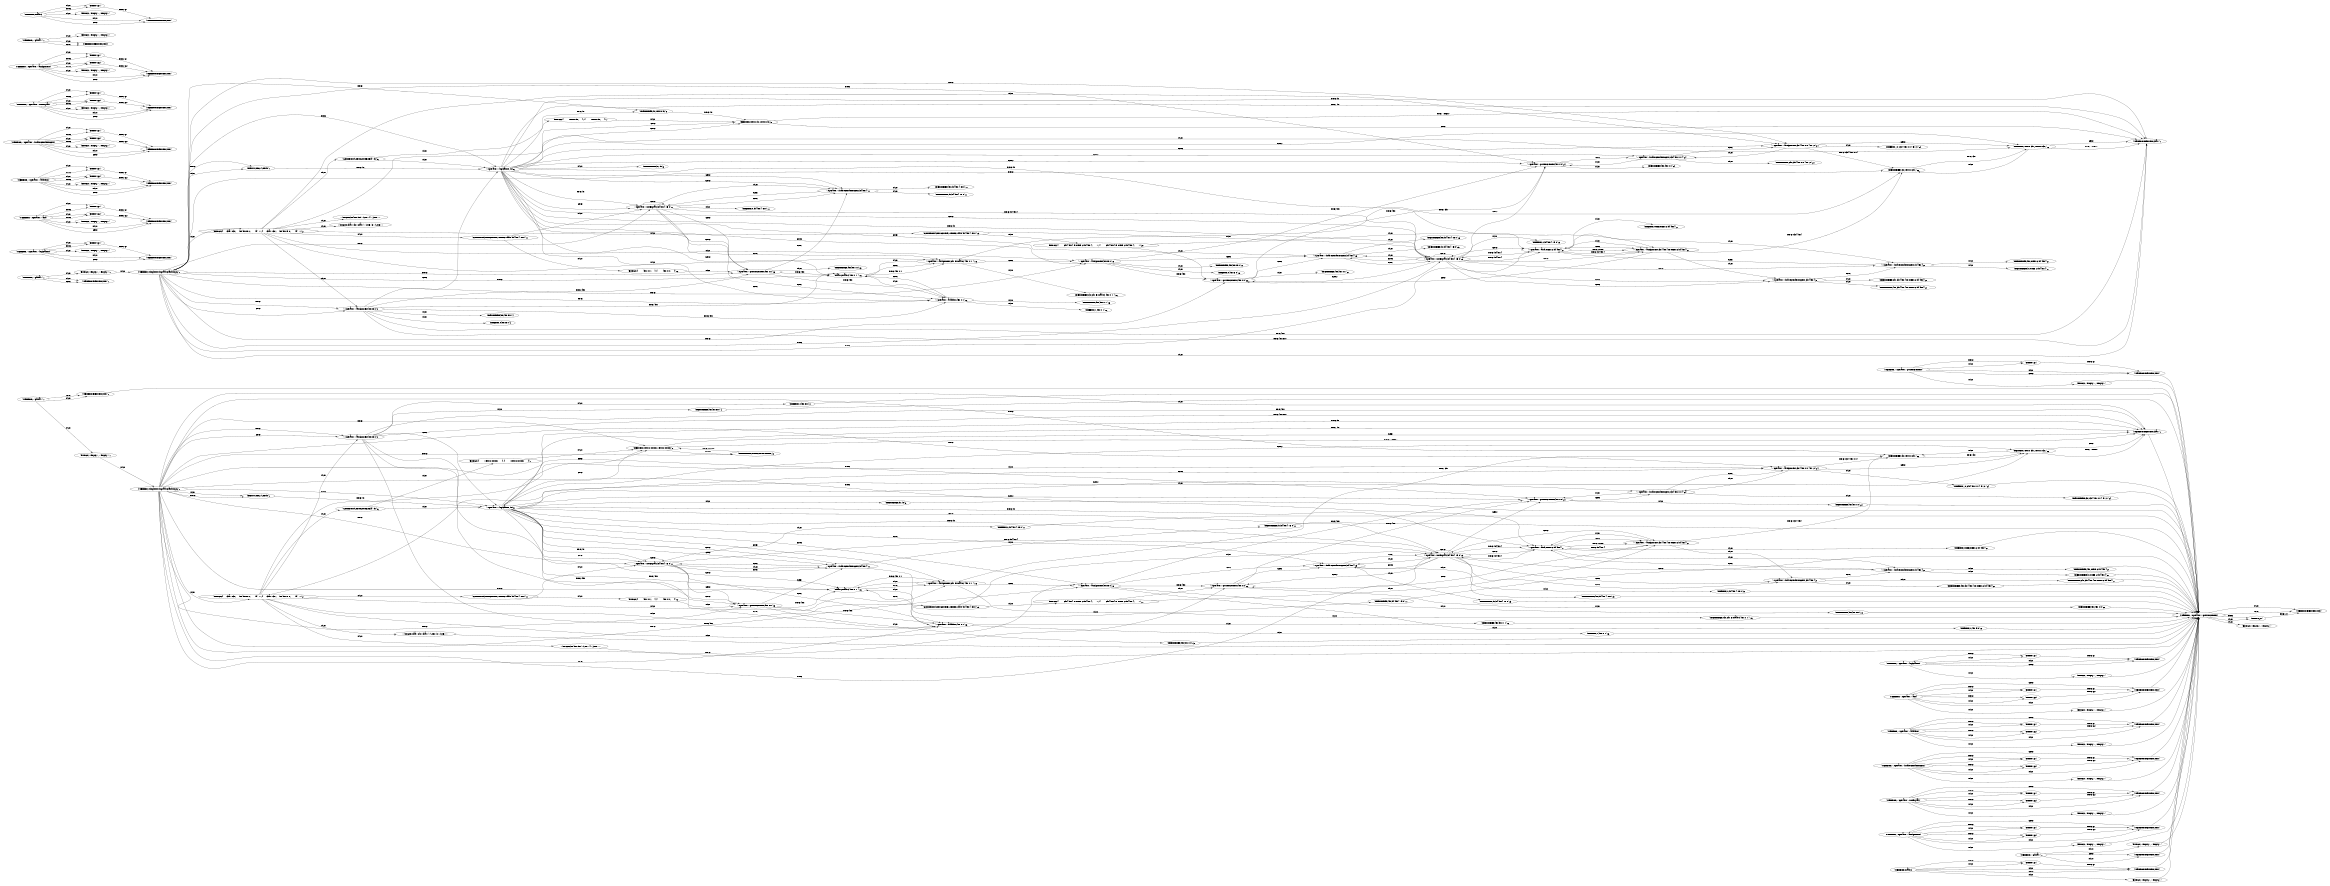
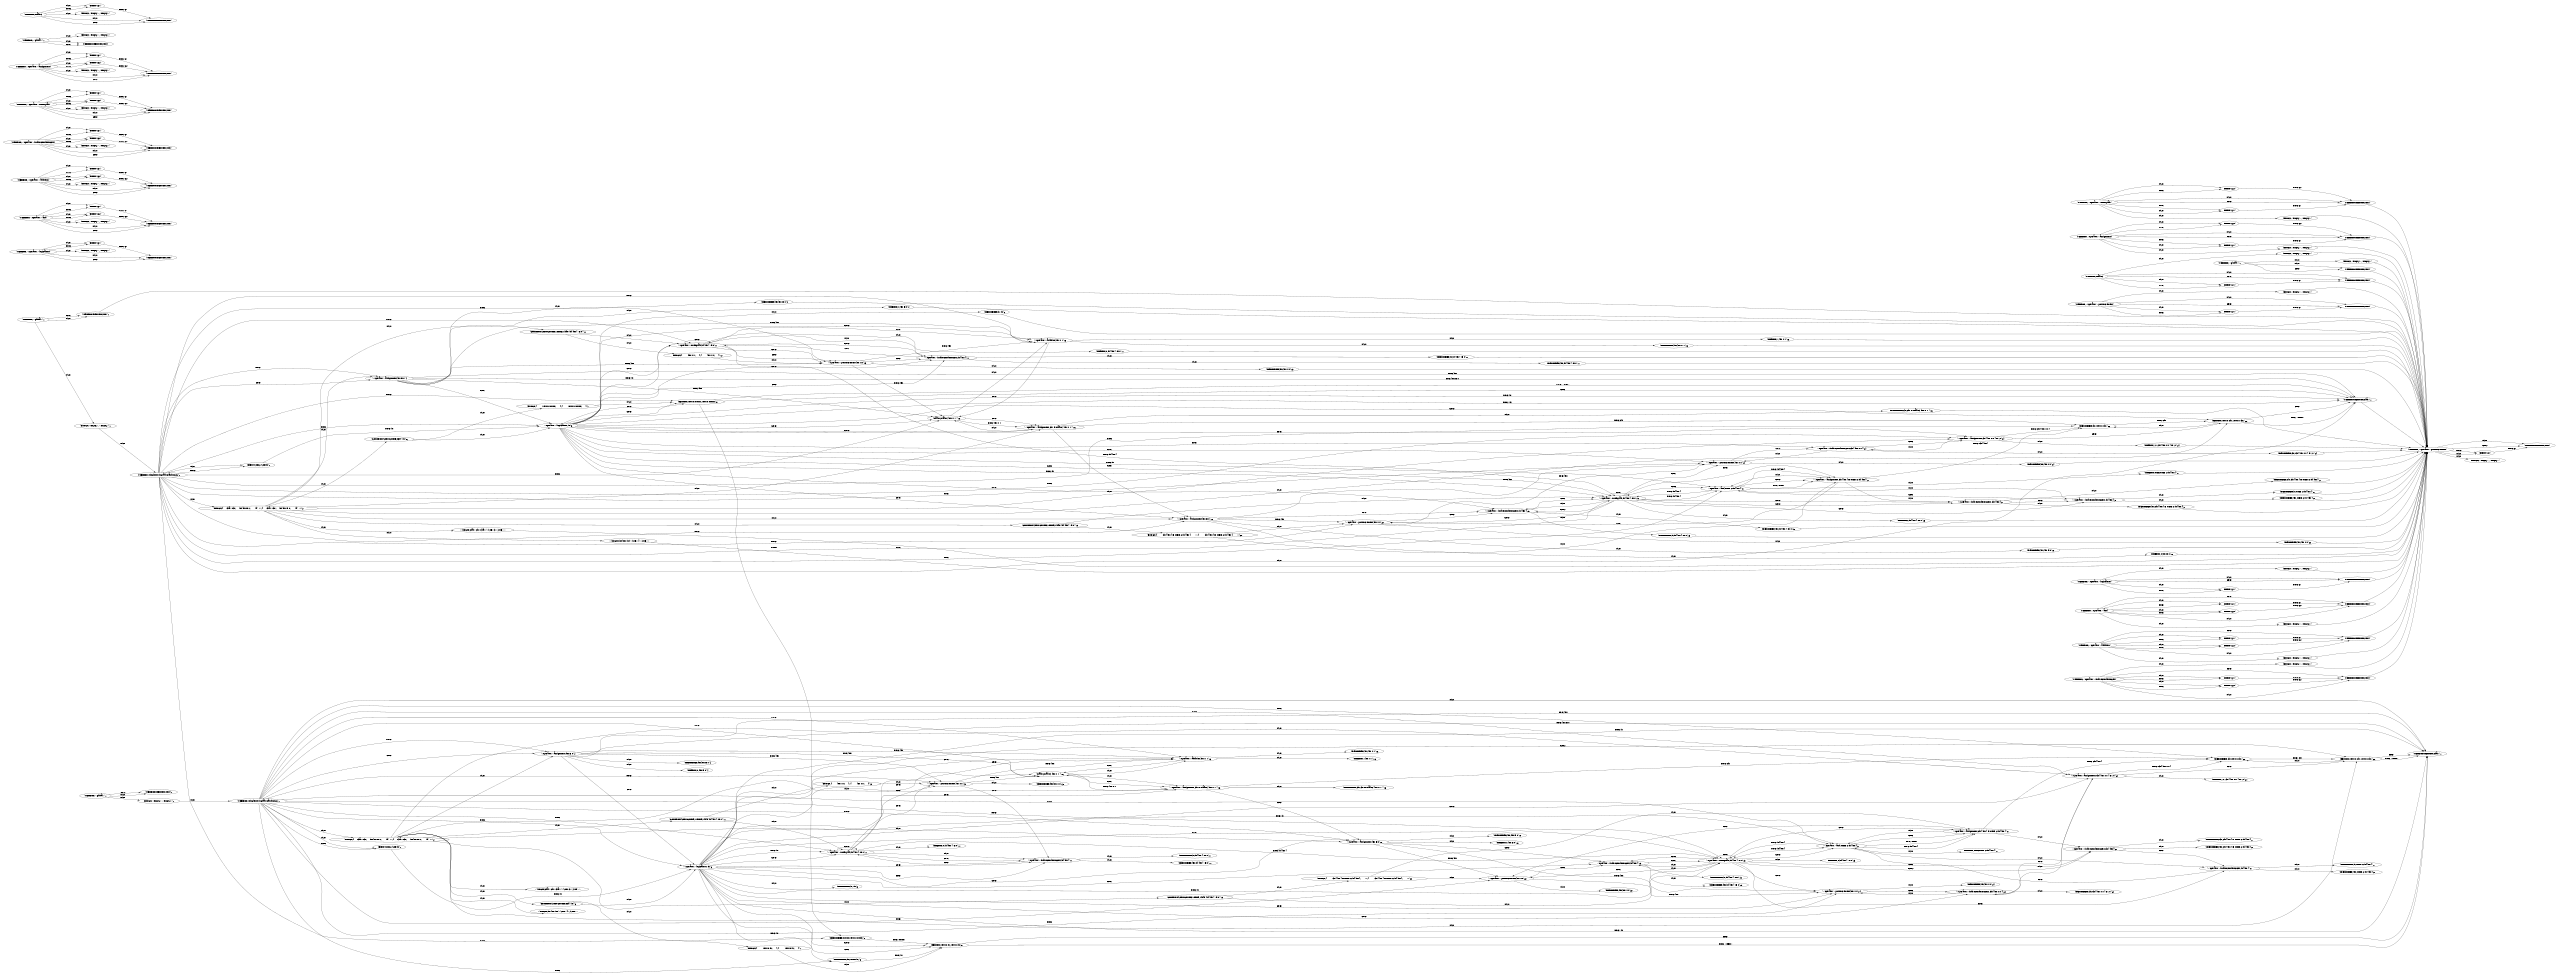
edge "(IDENTIFIER,NULL,return NULL;)" -> "(RETURN,return NULL;,return NULL;)": now "(IDENTIFIER,NULL,return NULL;)" -> "(RETURN,return in;,return in;)"
